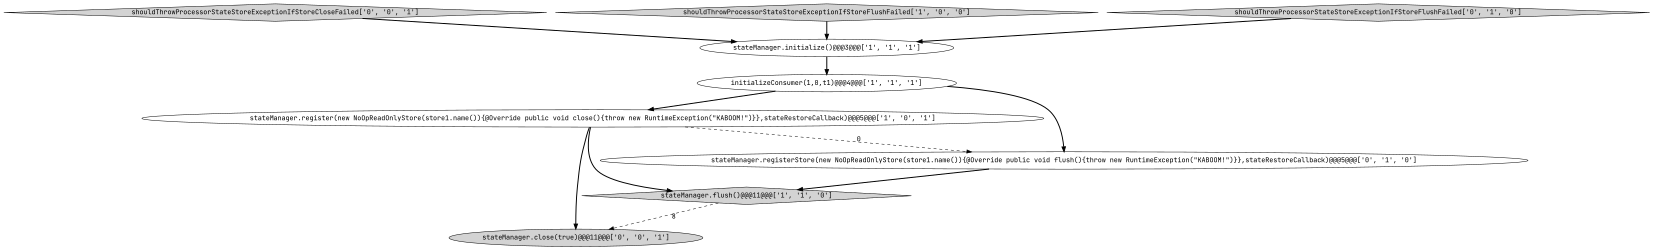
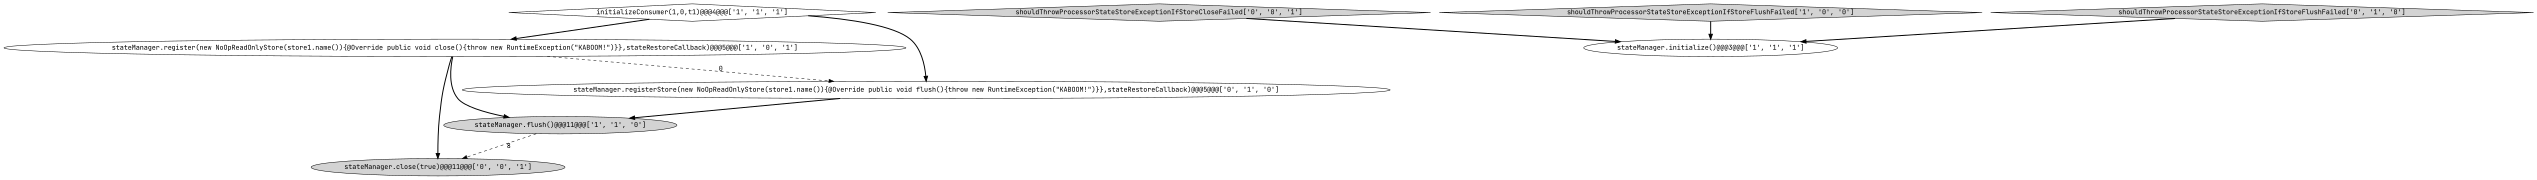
edge "stateManager.initialize()@@@3@@@['1', '1', '1']" -> "initializeConsumer(1,0,t1)@@@4@@@['1', '1', '1']": removed
node "initializeConsumer(1,0,t1)@@@4@@@['1', '1', '1']": shape ellipse -> diamond
node "stateManager.flush()@@@11@@@['1', '1', '0']": shape diamond -> ellipse
